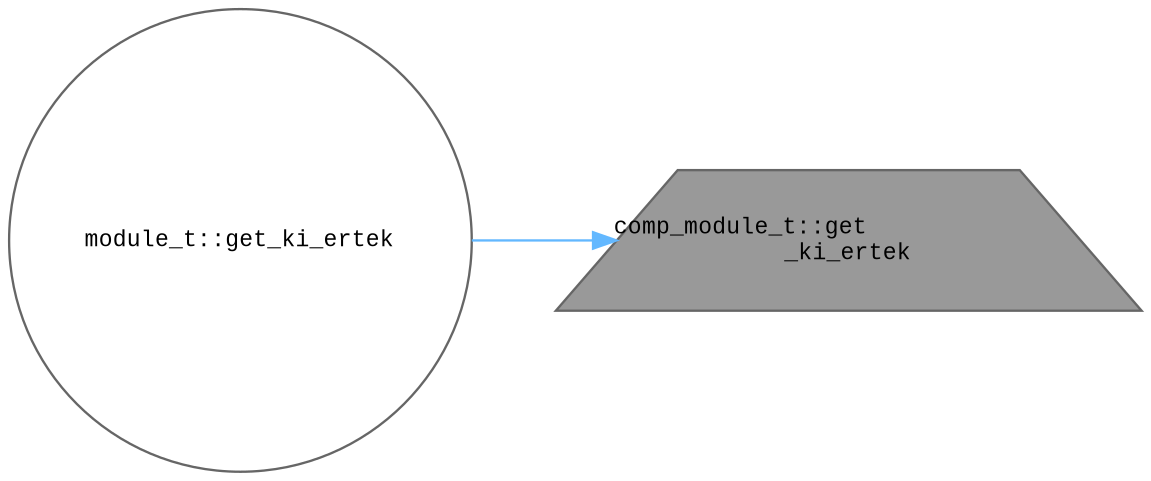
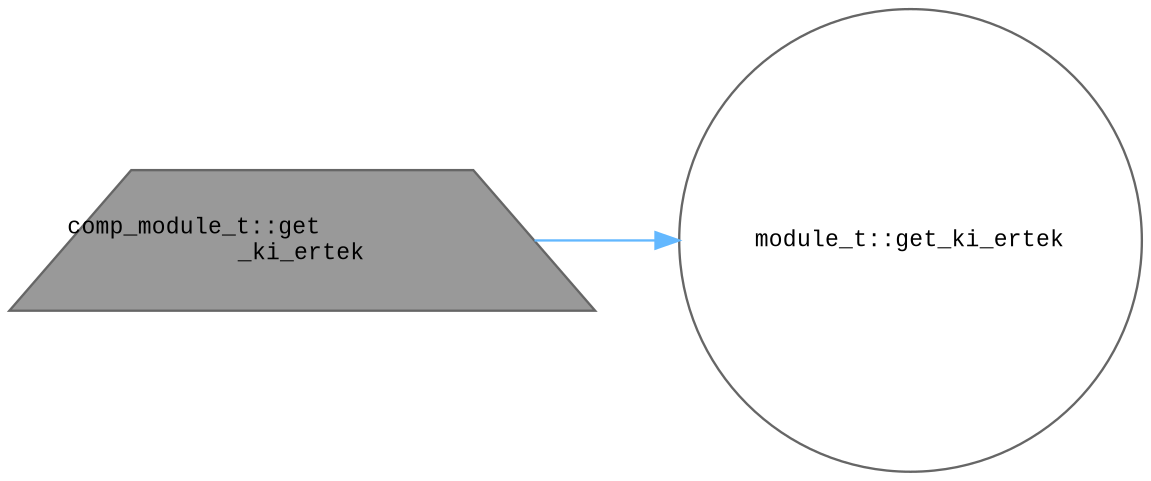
edge "module_t::get_ki_ertek" -> "comp_module_t::get _ki_ertek": reversed
